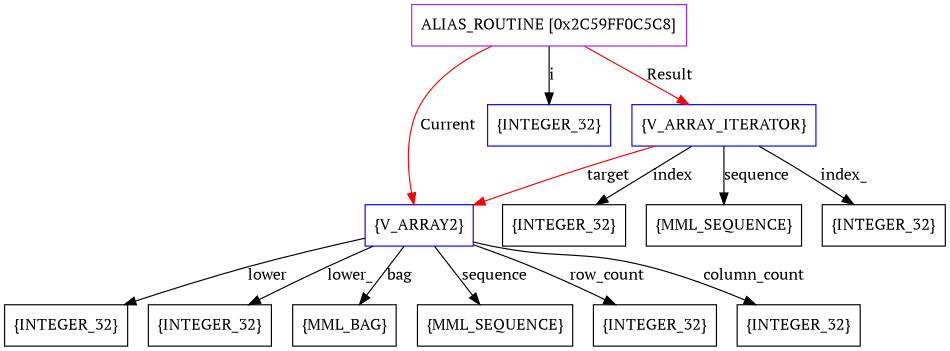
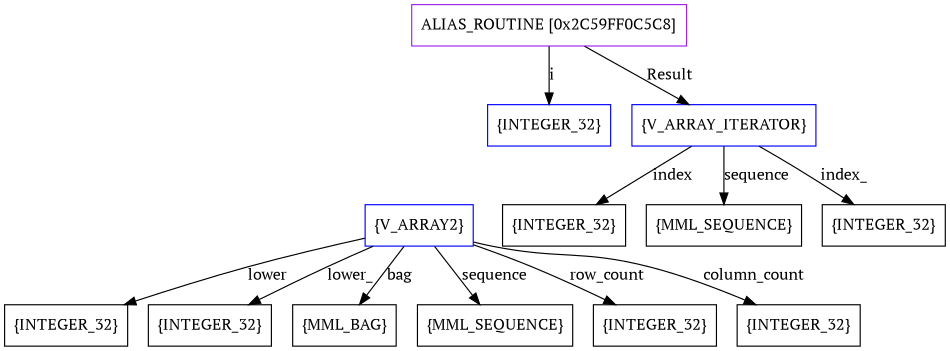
edge "ALIAS_ROUTINE [0x2C59FF0C5C8]" -> "{V_ARRAY_ITERATOR}": color red -> black
edge "ALIAS_ROUTINE [0x2C59FF0C5C8]" -> "{V_ARRAY2}": removed, label "Current"
edge "{V_ARRAY_ITERATOR}" -> "{V_ARRAY2}": removed, label "target"
